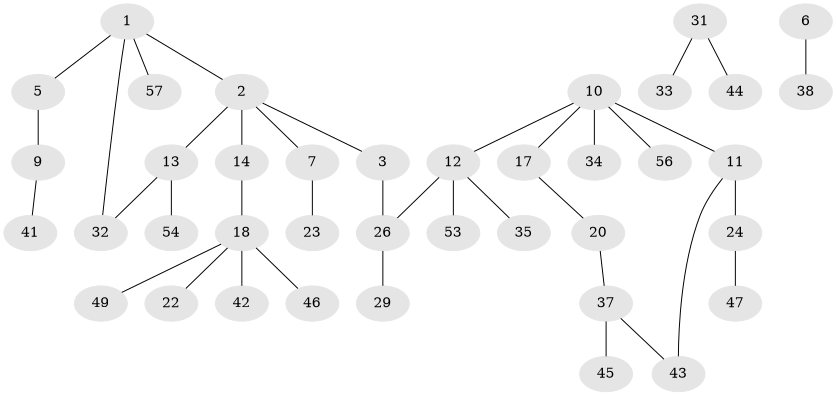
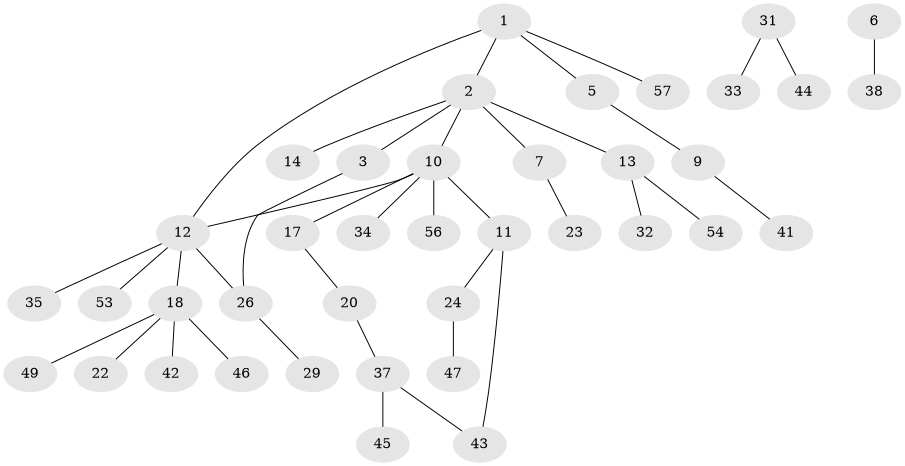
edge "1" -- "32": now "1" -- "12"
edge "2" -- "10": added
edge "14" -- "18": now "12" -- "18"
